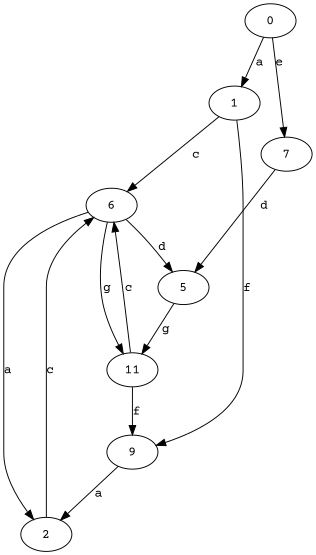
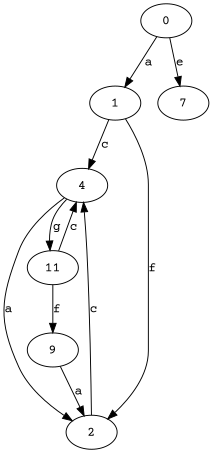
node "6": label "6" -> "4"
node "5": removed
edge "1" -> "9": now "1" -> "2"
